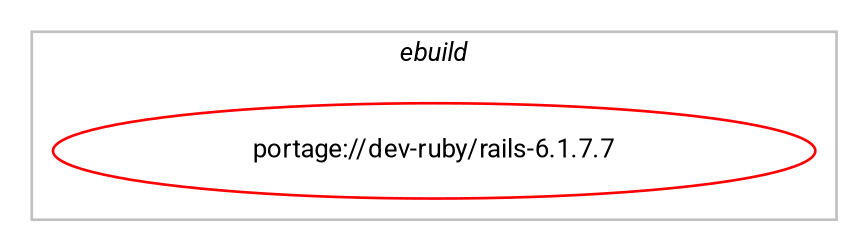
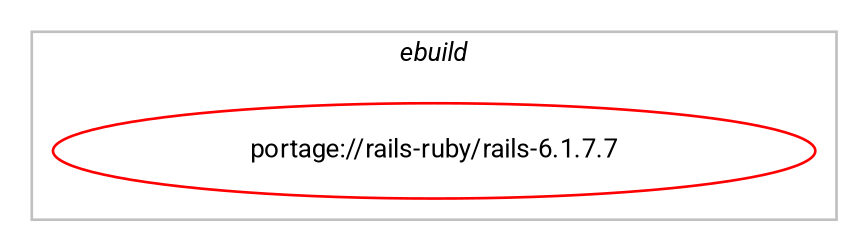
node "portage://dev-ruby/rails-6.1.7.7": label "portage://dev-ruby/rails-6.1.7.7" -> "portage://rails-ruby/rails-6.1.7.7"
